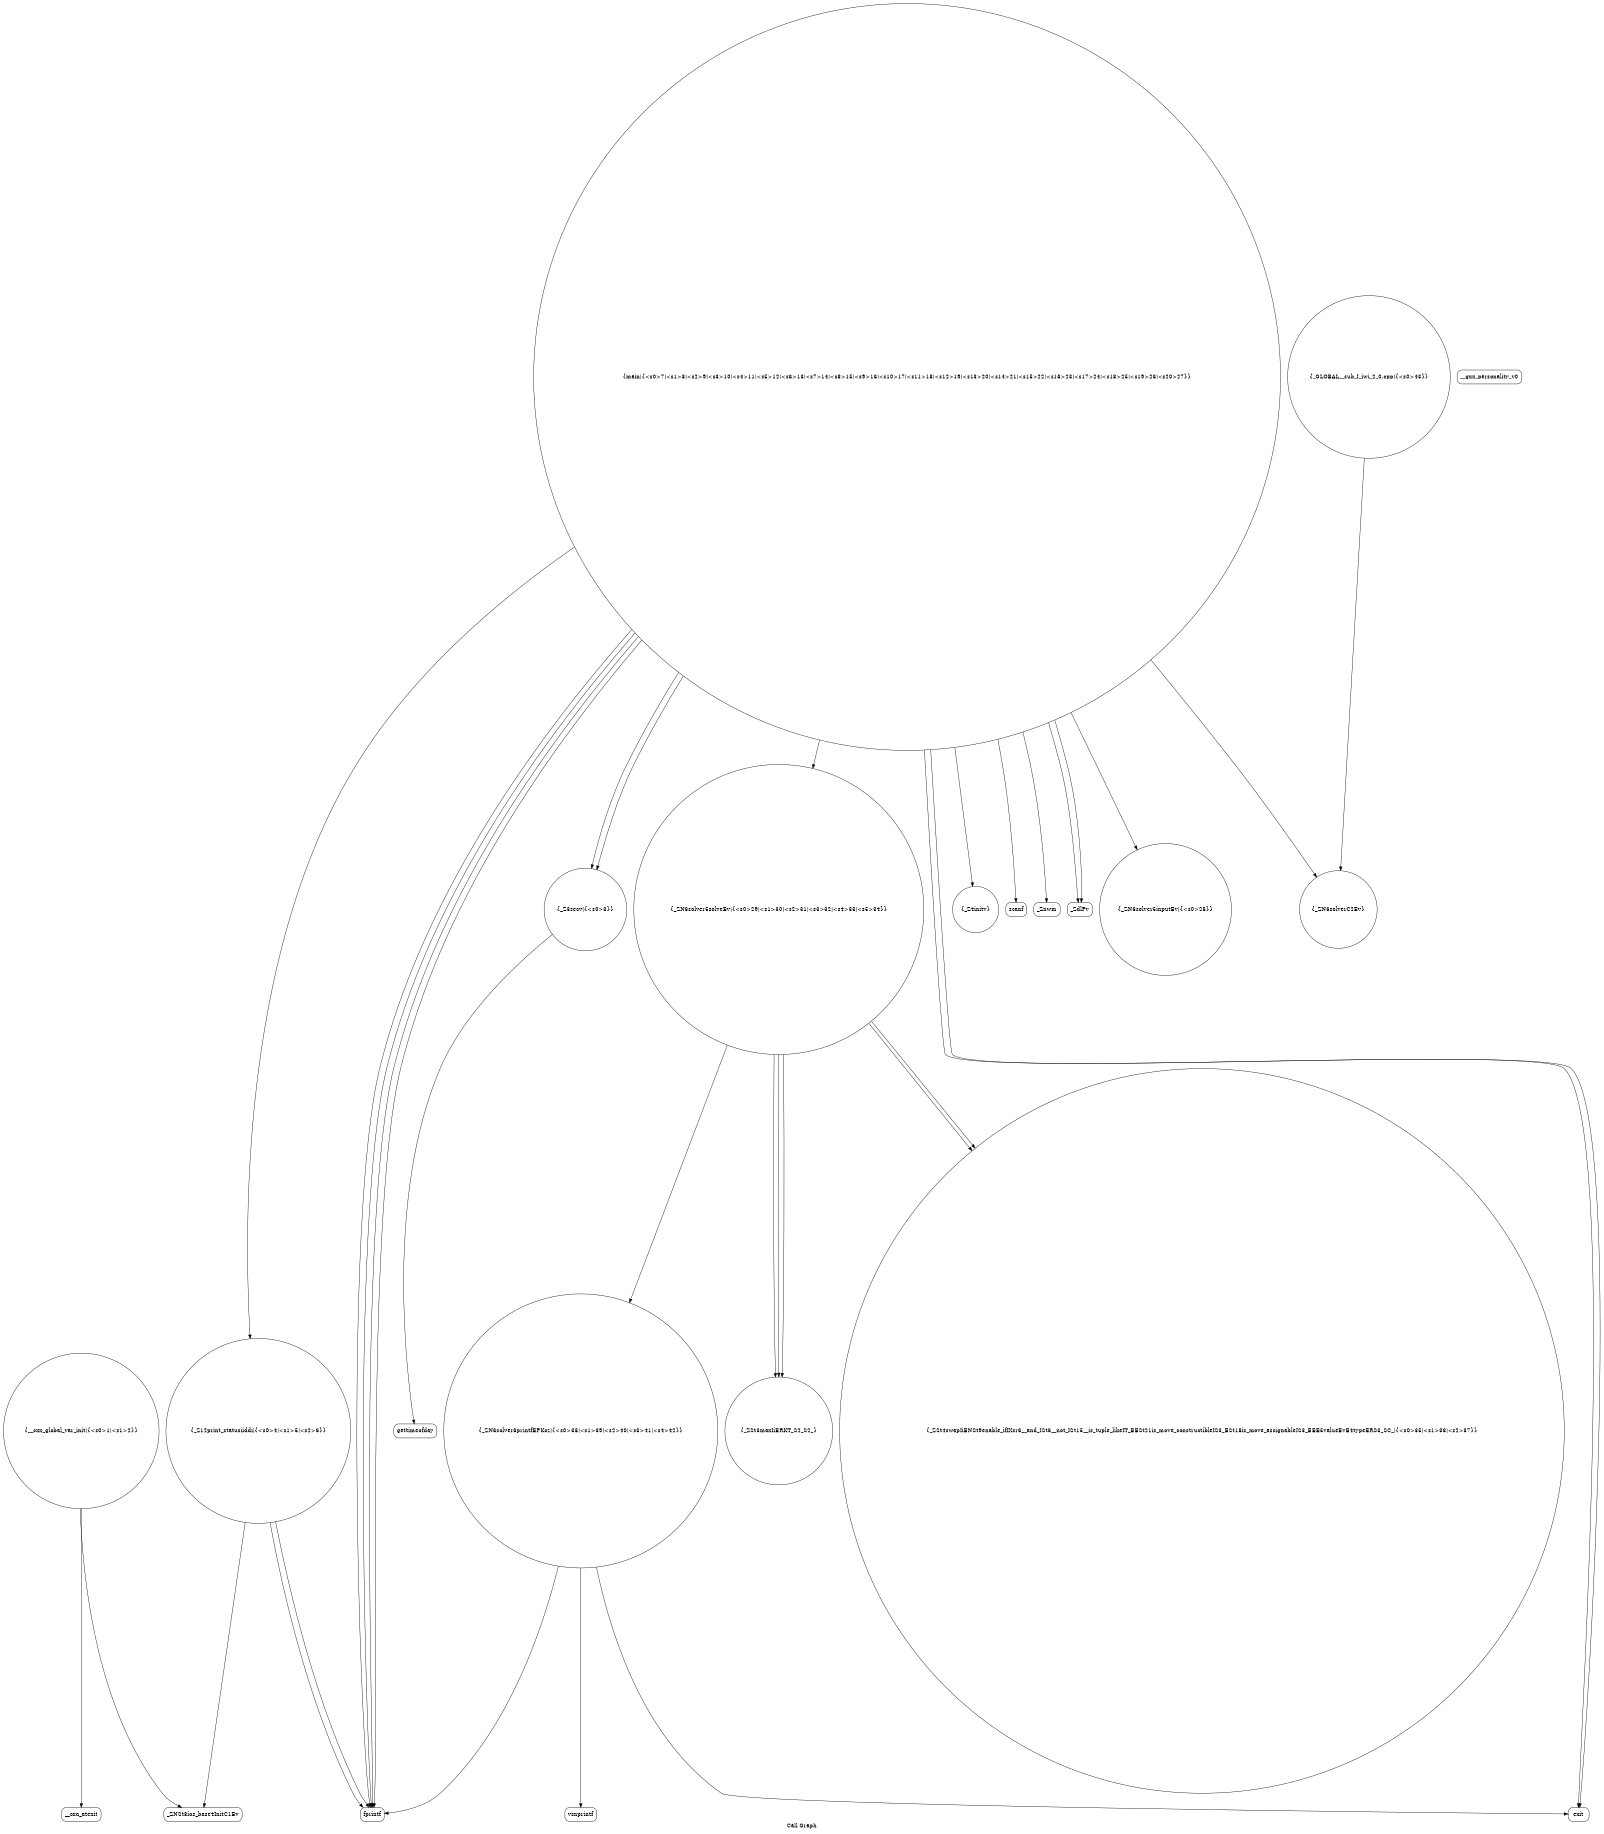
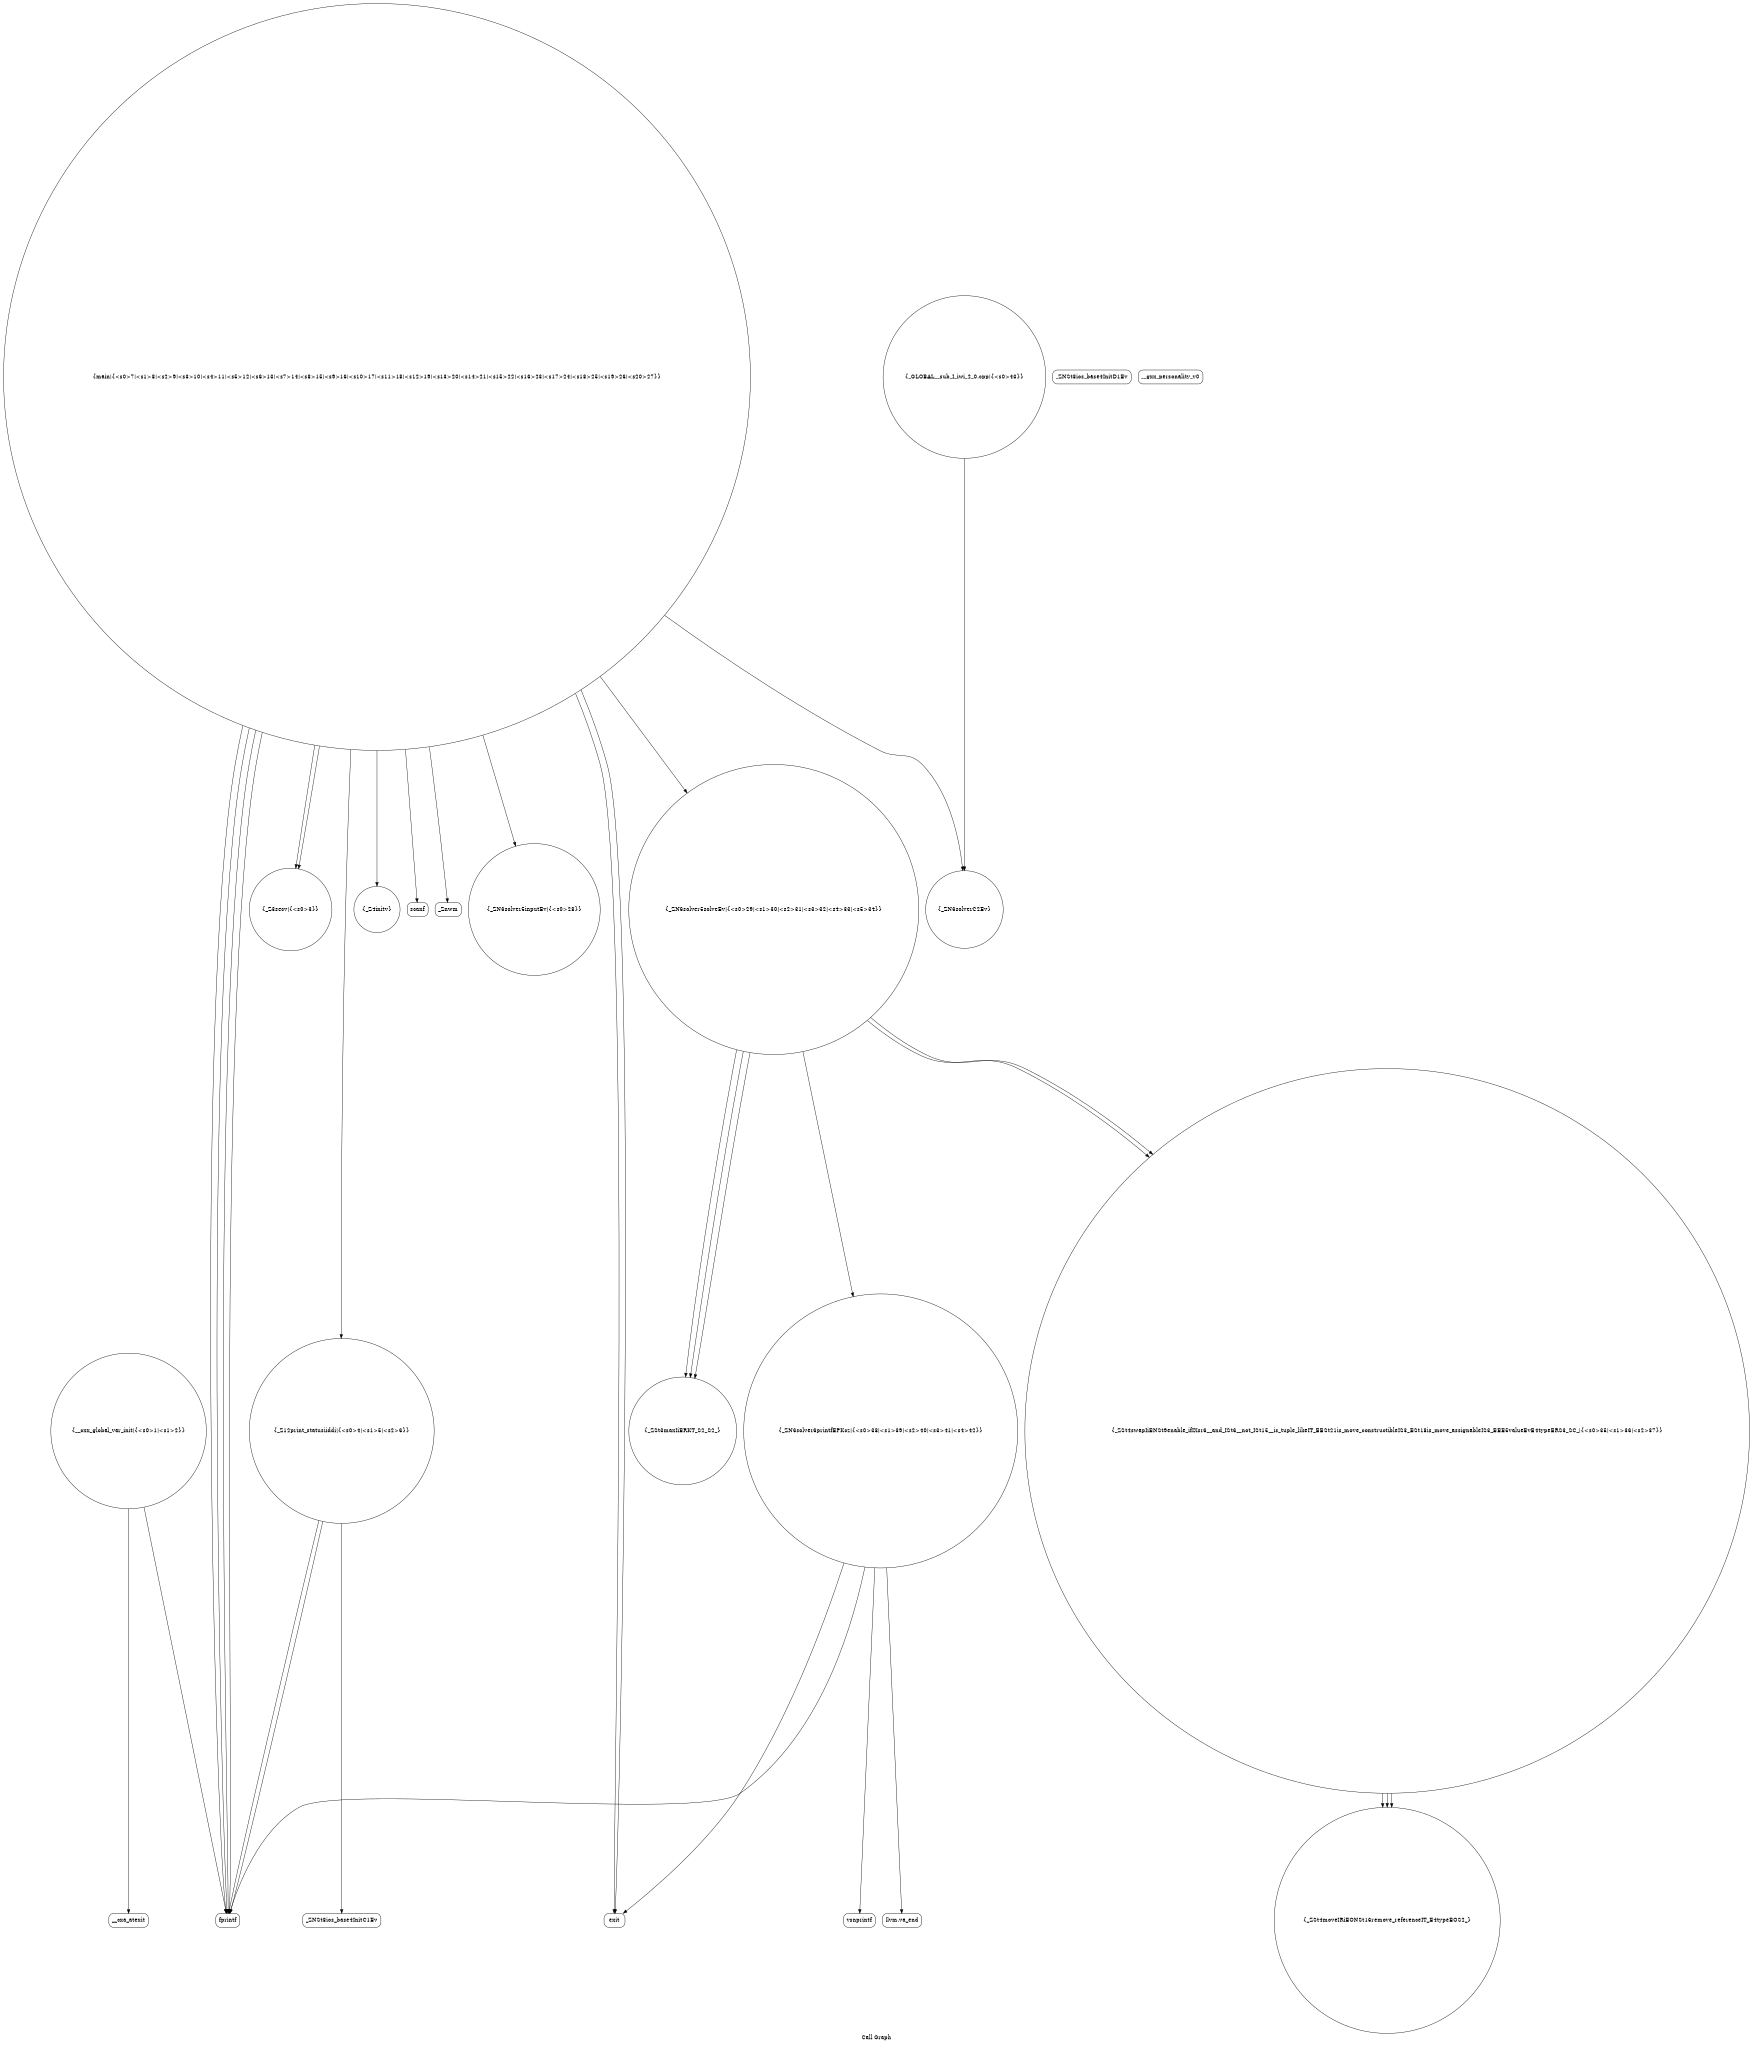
node "_ZNSt8ios_base4InitD1Ev": added
node "_ZdlPv": removed
node "gettimeofday": removed
edge "{__cxx_global_var_init|{<s0>1|<s1>2}}" -> "_ZNSt8ios_base4InitC1Ev": now "{__cxx_global_var_init|{<s0>1|<s1>2}}" -> "fprintf"
node "llvm.va_end": added
node "{_ZSt4moveIRiEONSt16remove_referenceIT_E4typeEOS2_}": added
